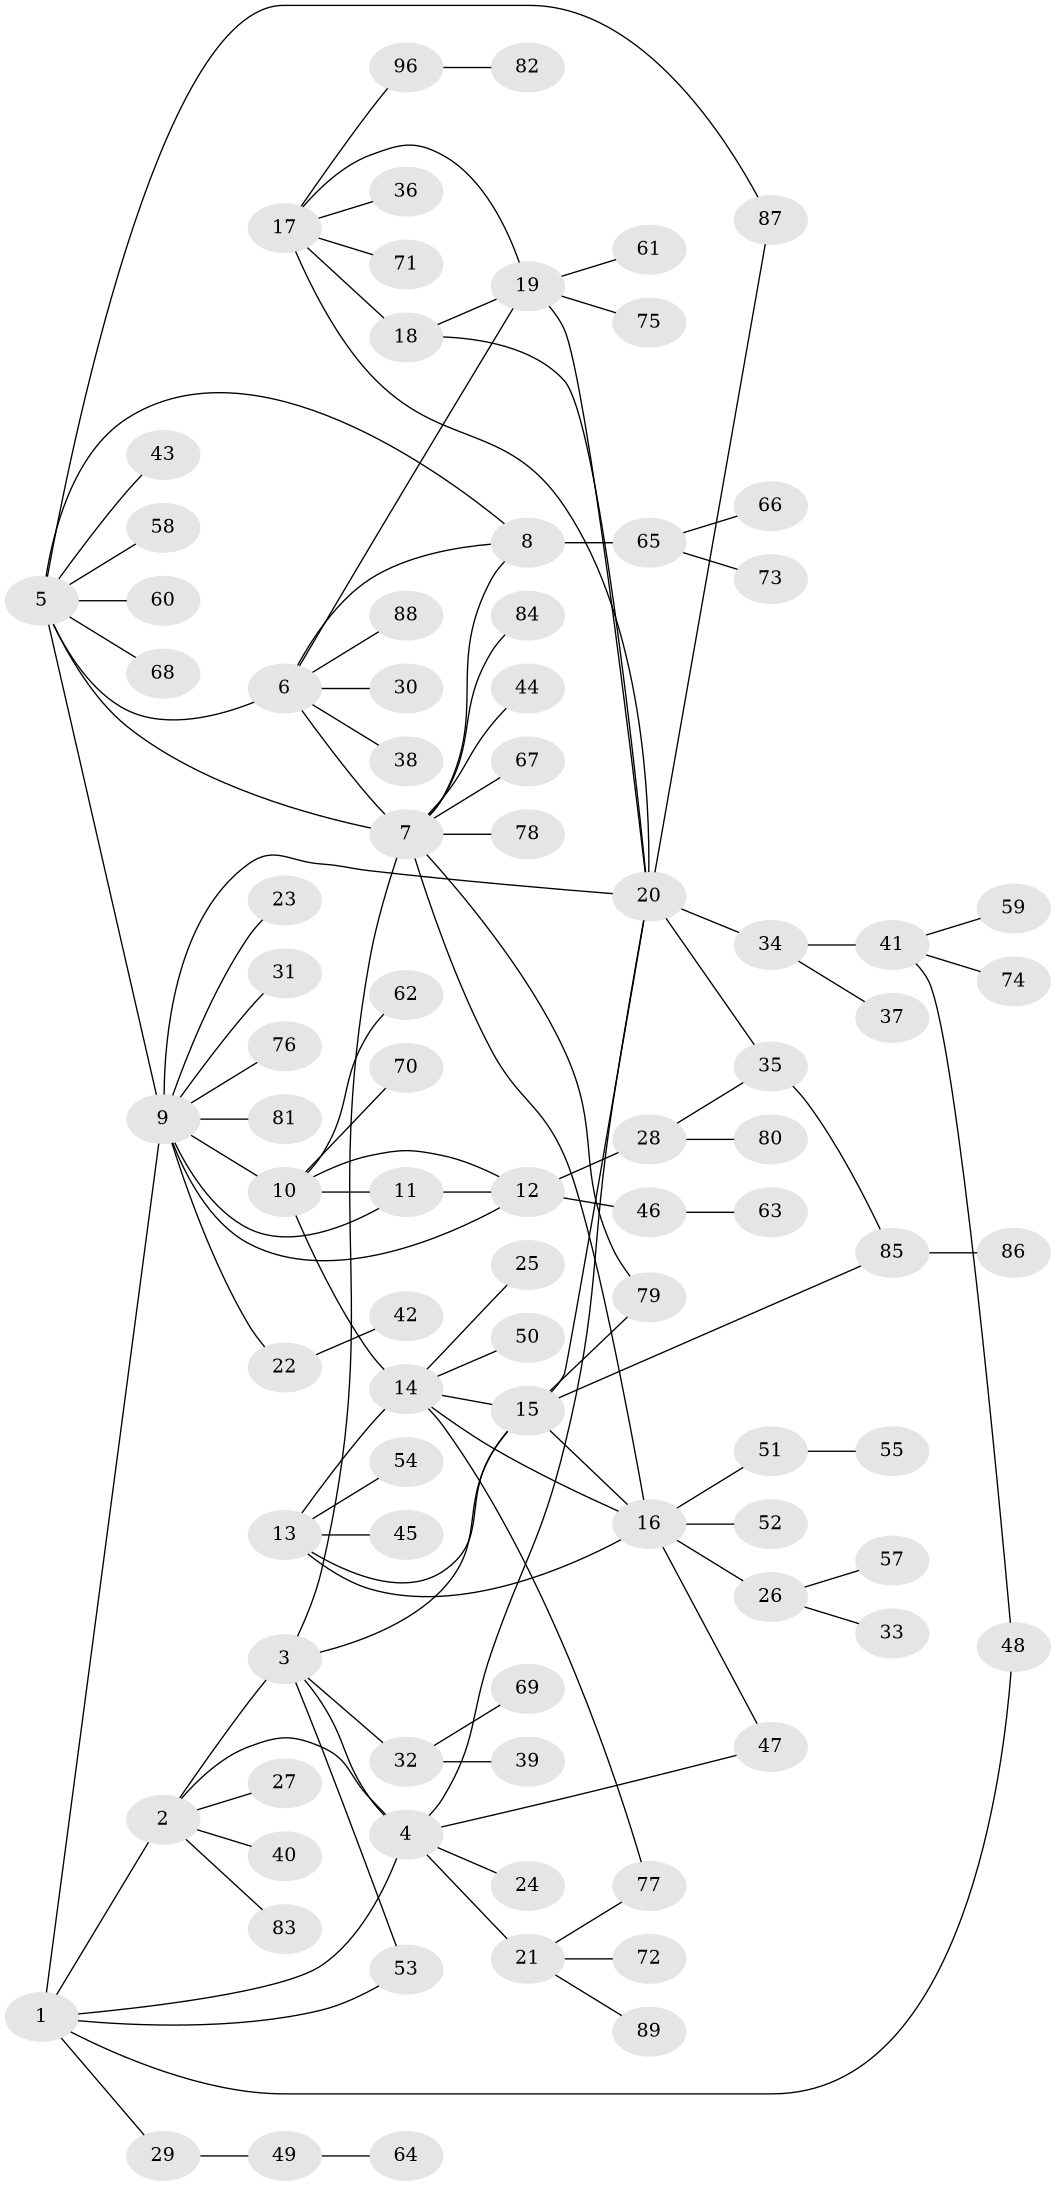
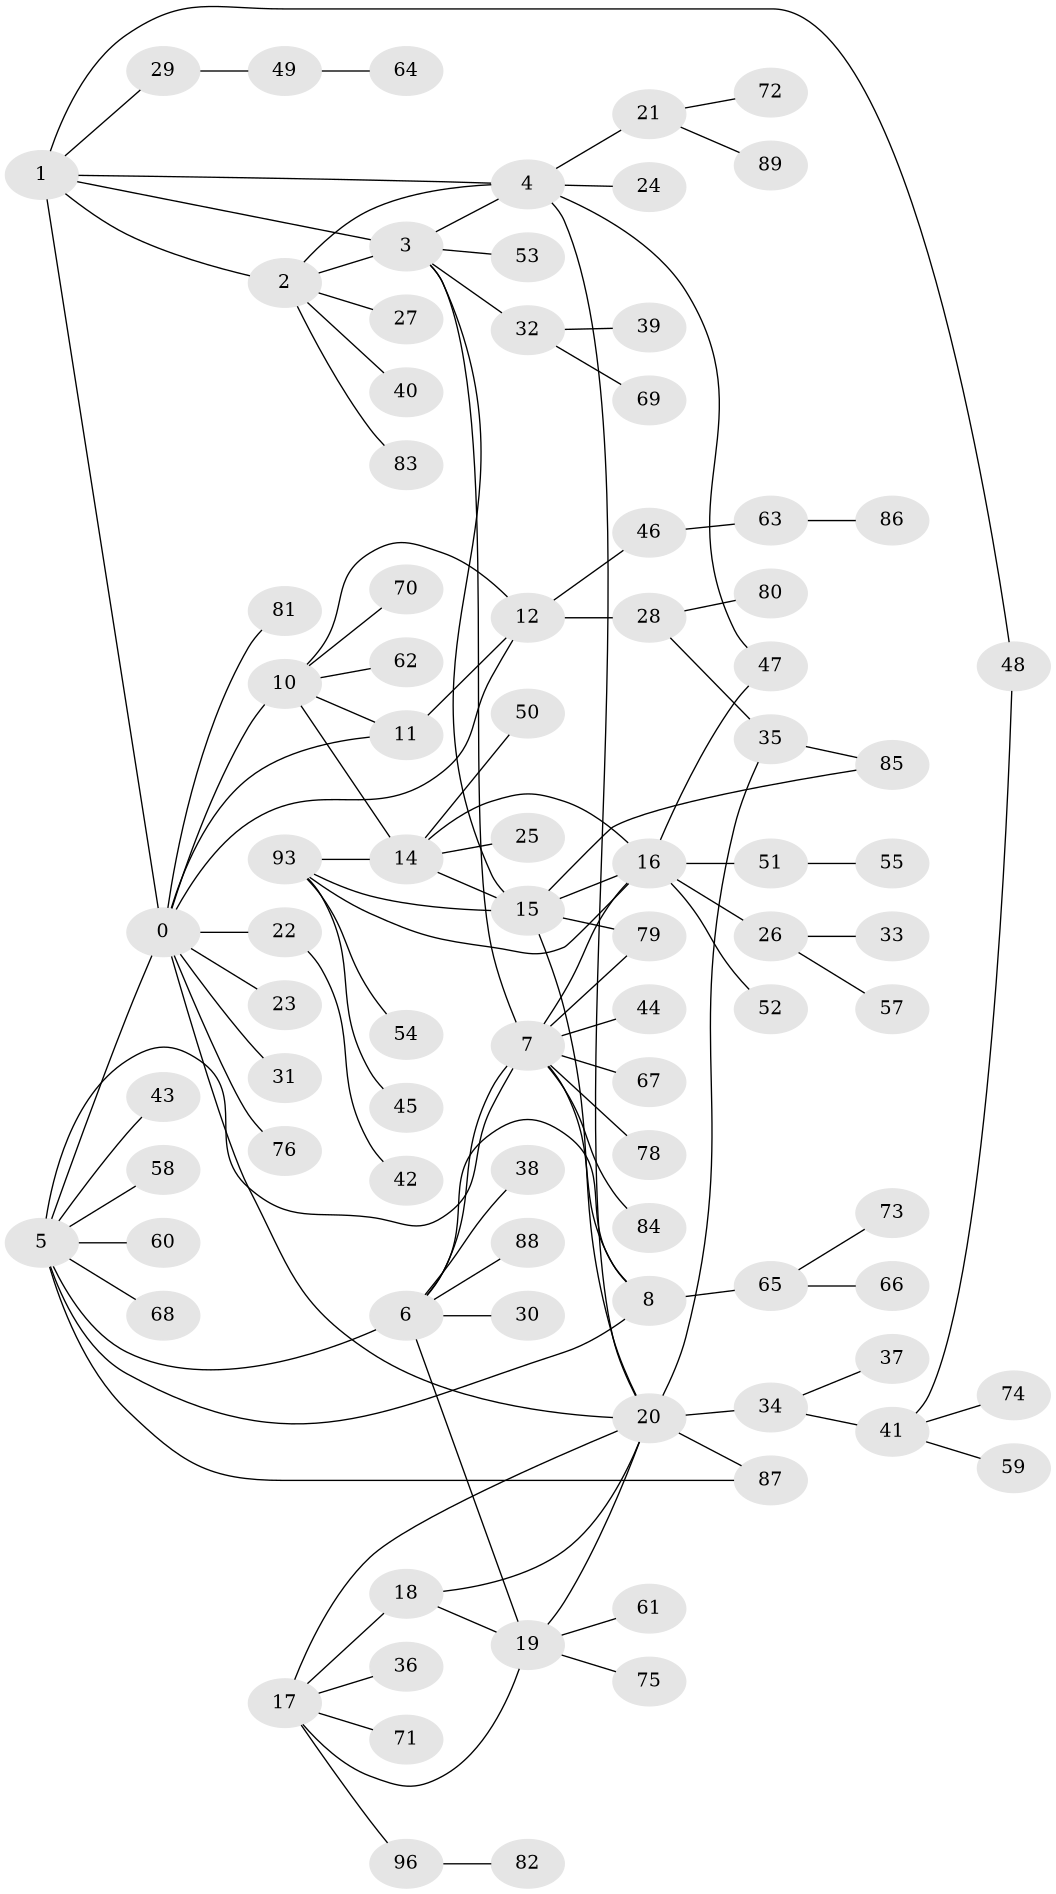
node "9": label "9" -> "0"
edge "85" -- "86": now "63" -- "86"
node "13": label "13" -> "93"
node "77": removed
edge "53" -- "1": now "3" -- "1"
